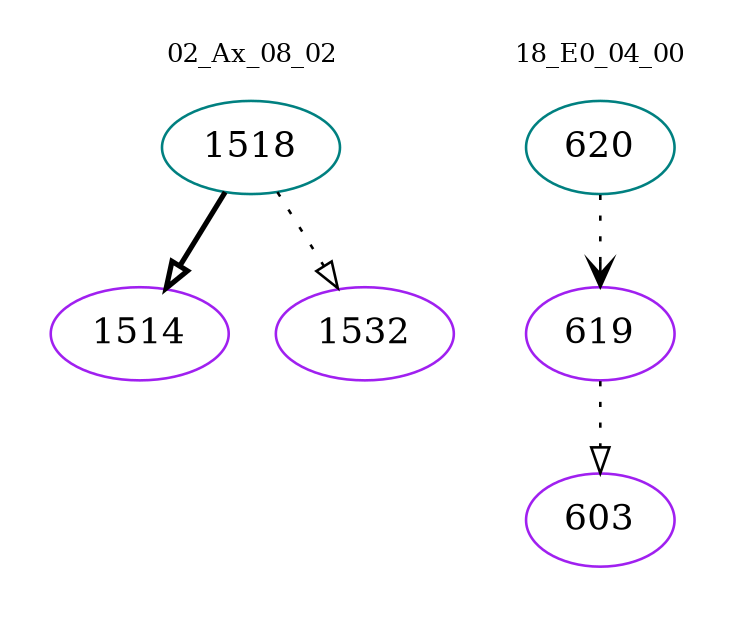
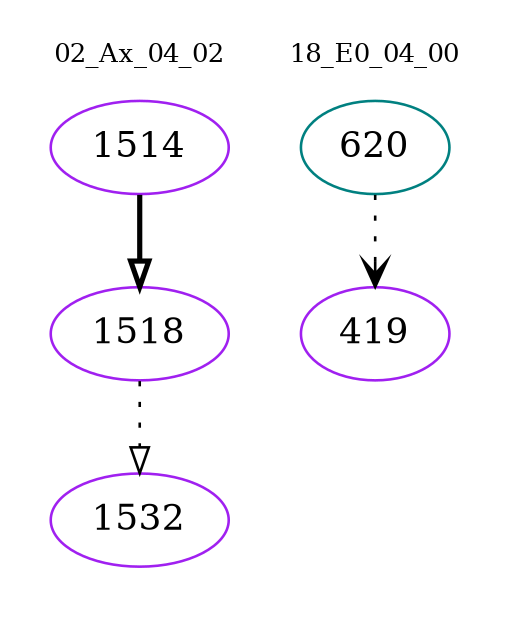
cluster "02_Ax_08_02": label "02_Ax_08_02" -> "02_Ax_04_02"
node "1518": color teal -> purple
edge "1518" -> "1514": reversed
node "619": label "619" -> "419"
node "603": removed
